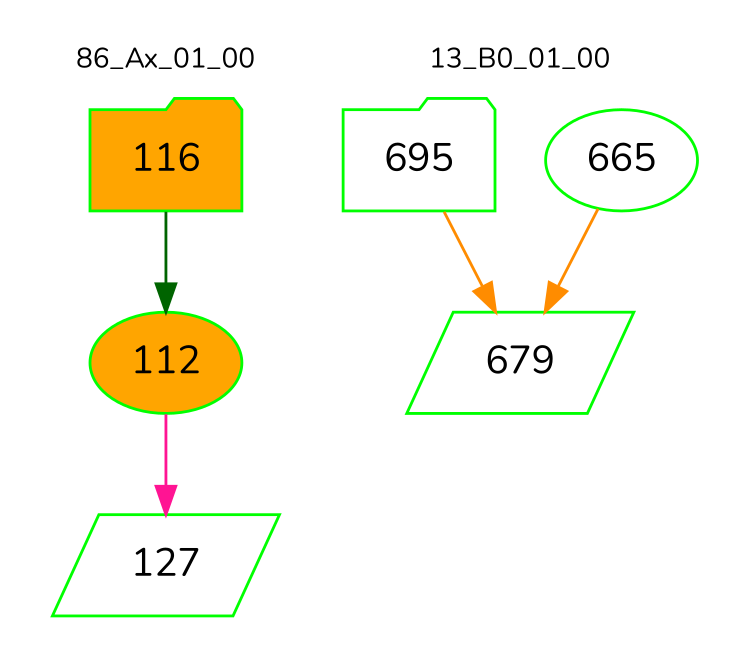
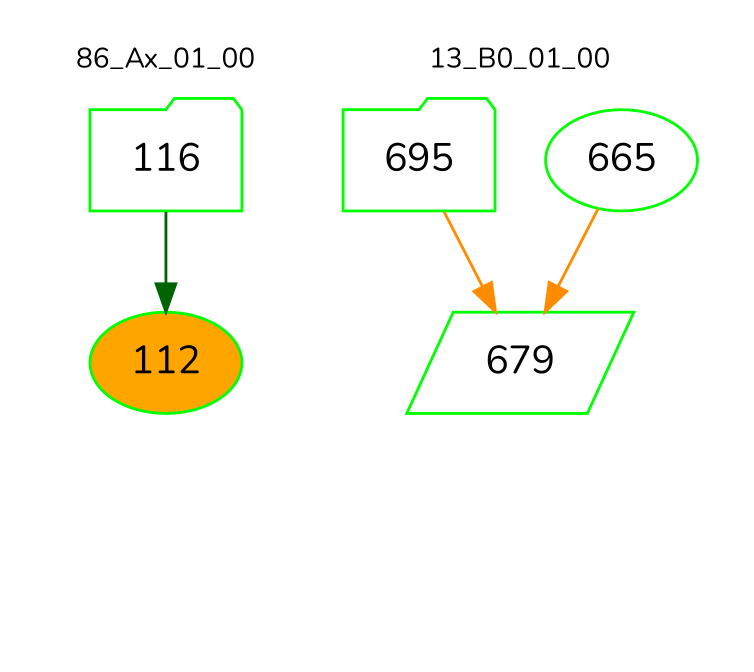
node "116": fillcolor orange -> white
node "127": removed
